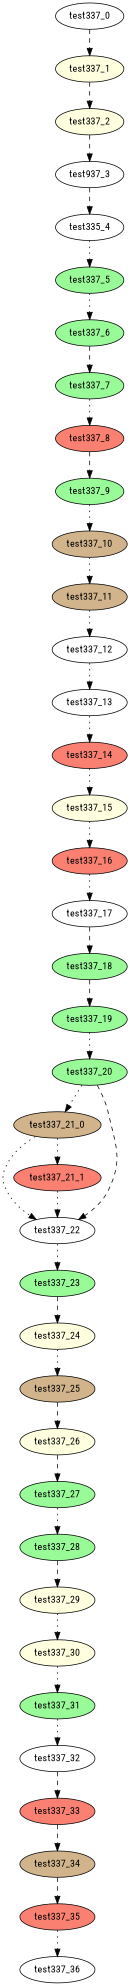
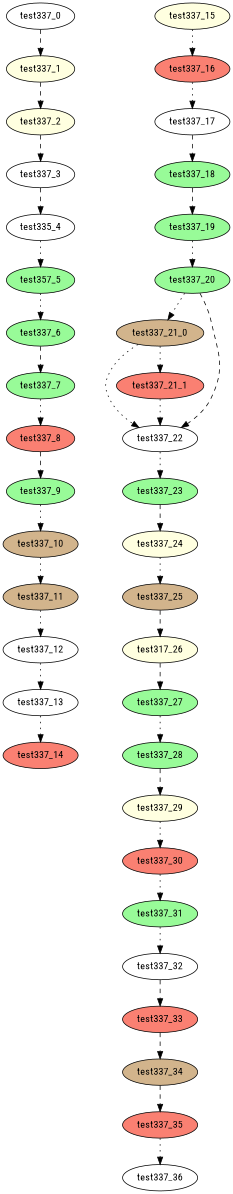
node "test937_3": label "test937_3" -> "test337_3"
node "test337_5": label "test337_5" -> "test357_5"
edge "test337_14" -> "test337_15": removed
node "test337_26": label "test337_26" -> "test317_26"
node "test337_30": fillcolor lightyellow -> salmon
